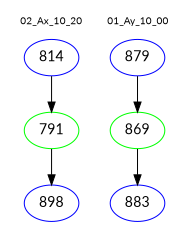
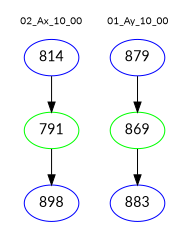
cluster "02_Ax_10_20": label "02_Ax_10_20" -> "02_Ax_10_00"
